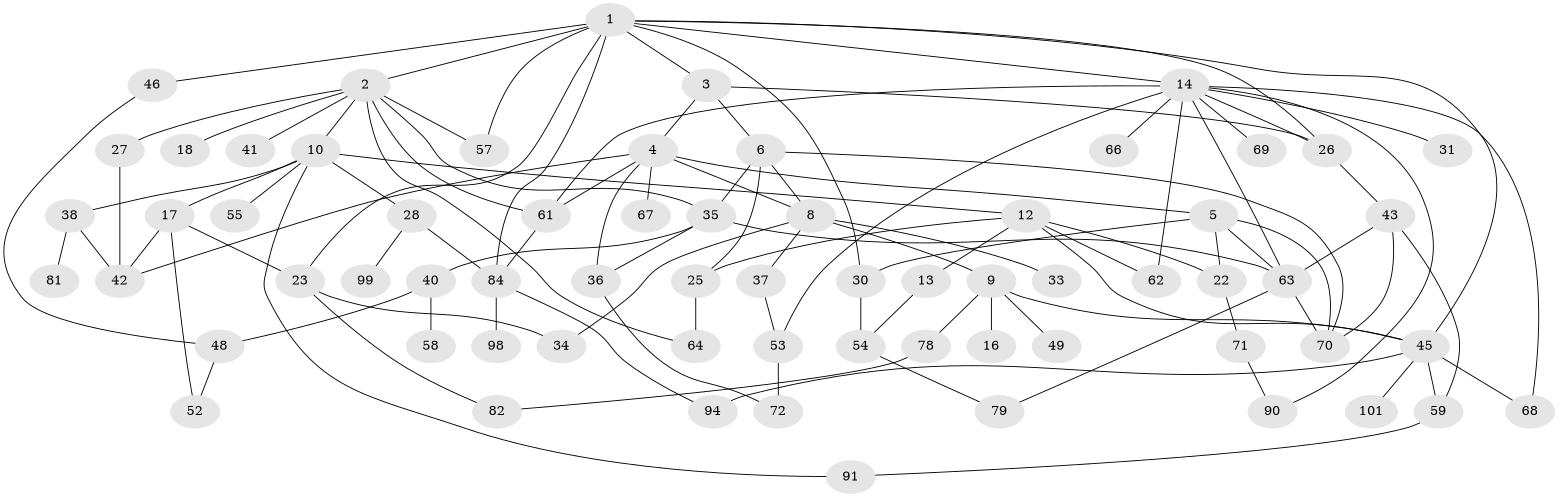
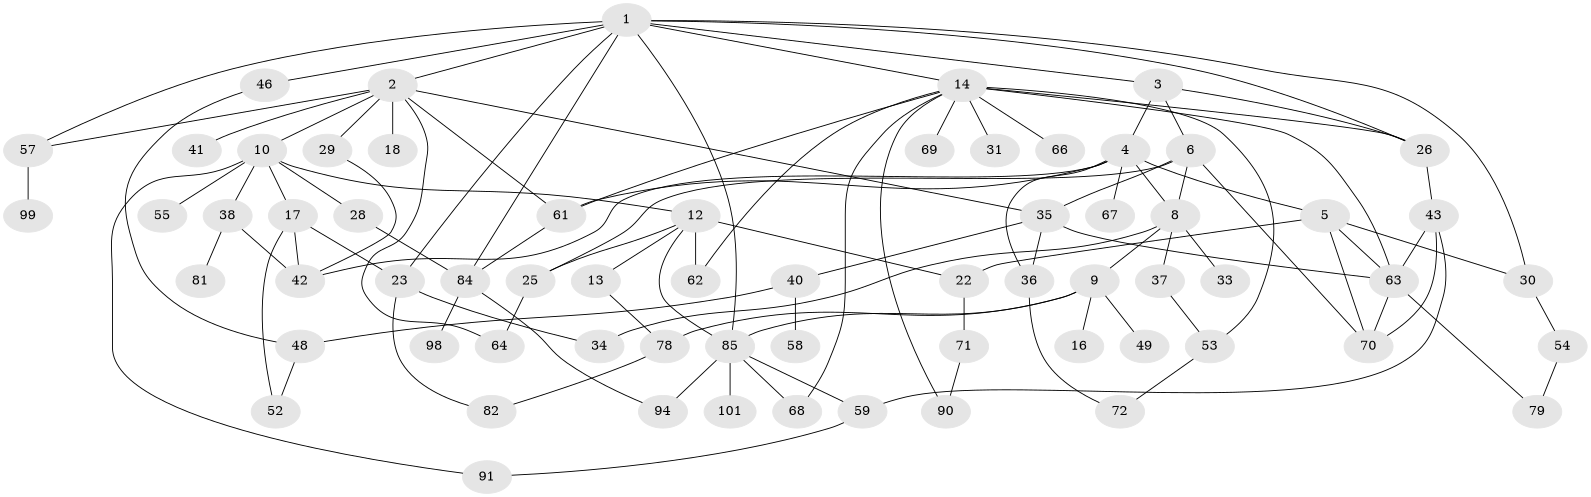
node "27": label "27" -> "29"
edge "28" -- "99": now "57" -- "99"
edge "13" -- "54": now "13" -- "78"
node "45": label "45" -> "85"
